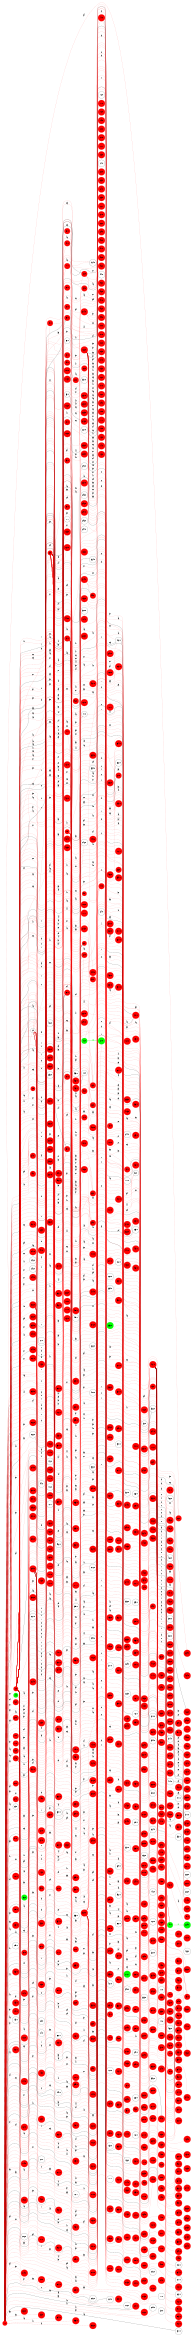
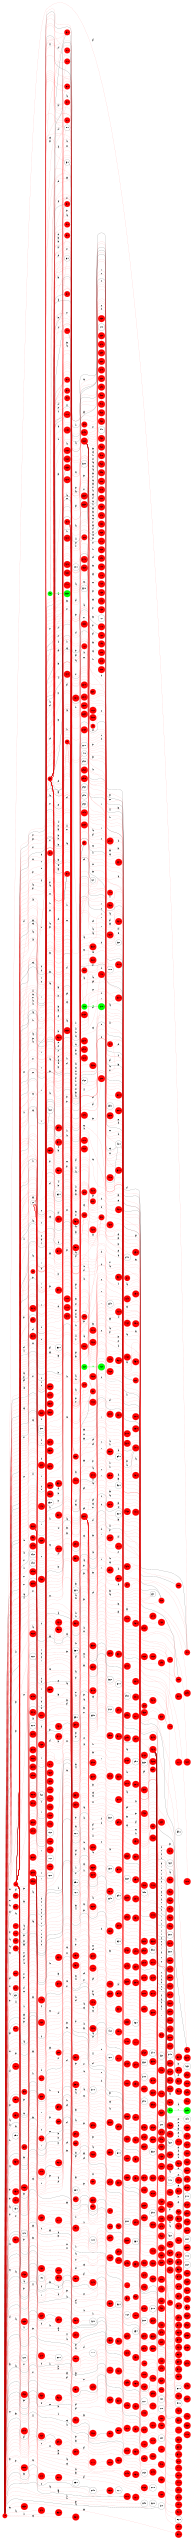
edge "3/0" -- "19/0": style dashed -> bold
edge "4/0" -- "553/0": added, label "10"
edge "56/0" -- "606/0": added, label "10"
node "400/0": removed
